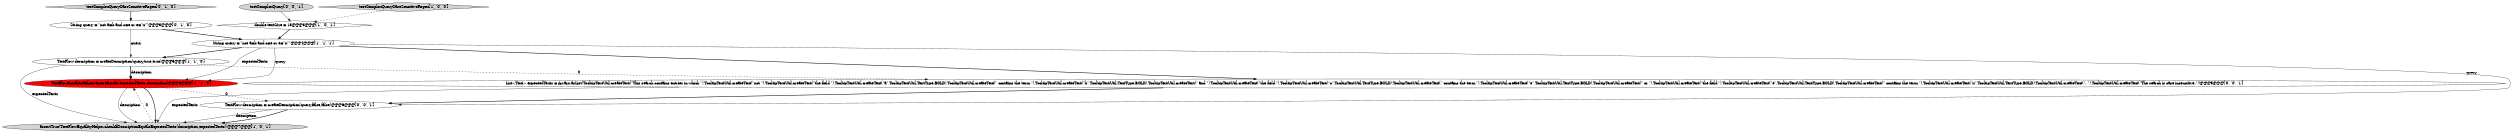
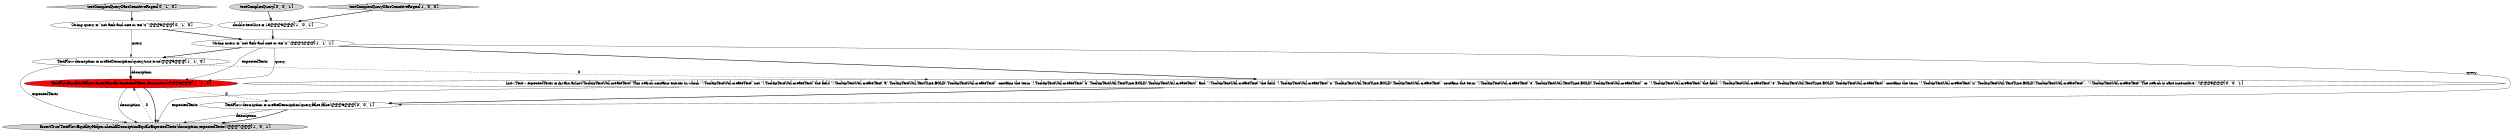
edge "testComplexQuery['0', '0', '1']" -> "double textSize = 13@@@3@@@['1', '0', '1']": style solid -> bold
edge "testComplexQueryCaseSensitiveRegex['1', '0', '0']" -> "double textSize = 13@@@3@@@['1', '0', '1']": style dashed -> bold
node "double textSize = 13@@@3@@@['1', '0', '1']": shape diamond -> ellipse
